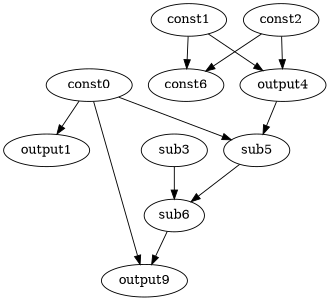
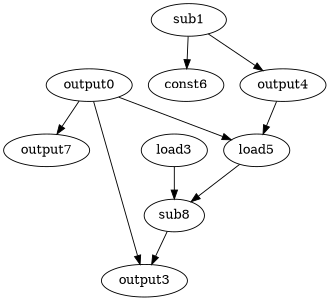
node "const1": label "const1" -> "sub1"
node "const2": removed
node "const0": label "const0" -> "output0"
node "output1": label "output1" -> "output7"
node "sub3": label "sub3" -> "load3"
node "sub5": label "sub5" -> "load5"
node "sub6": label "sub6" -> "sub8"
node "output9": label "output9" -> "output3"
